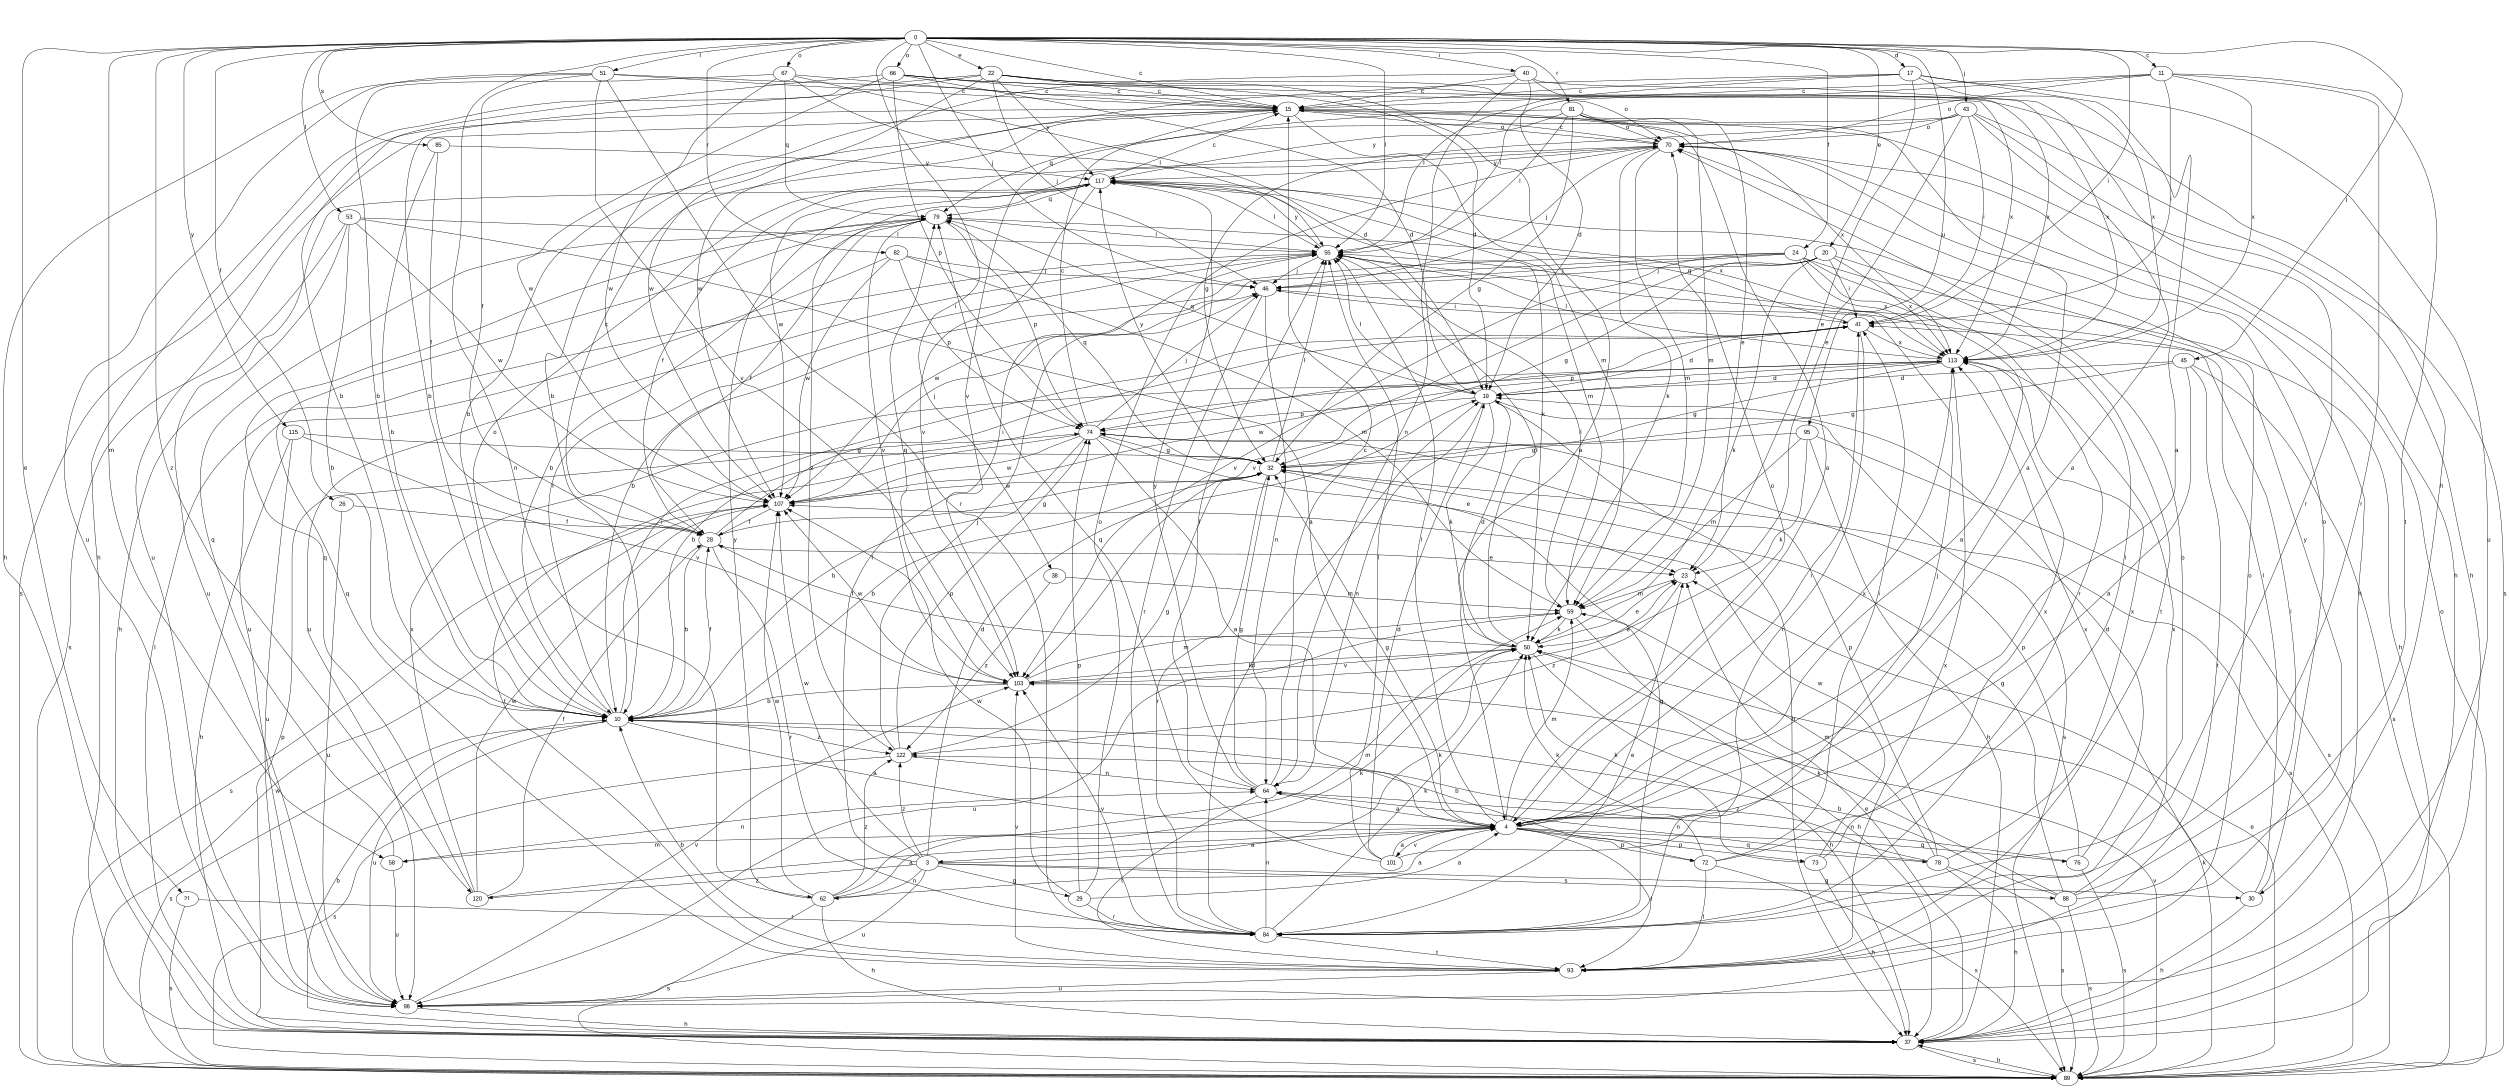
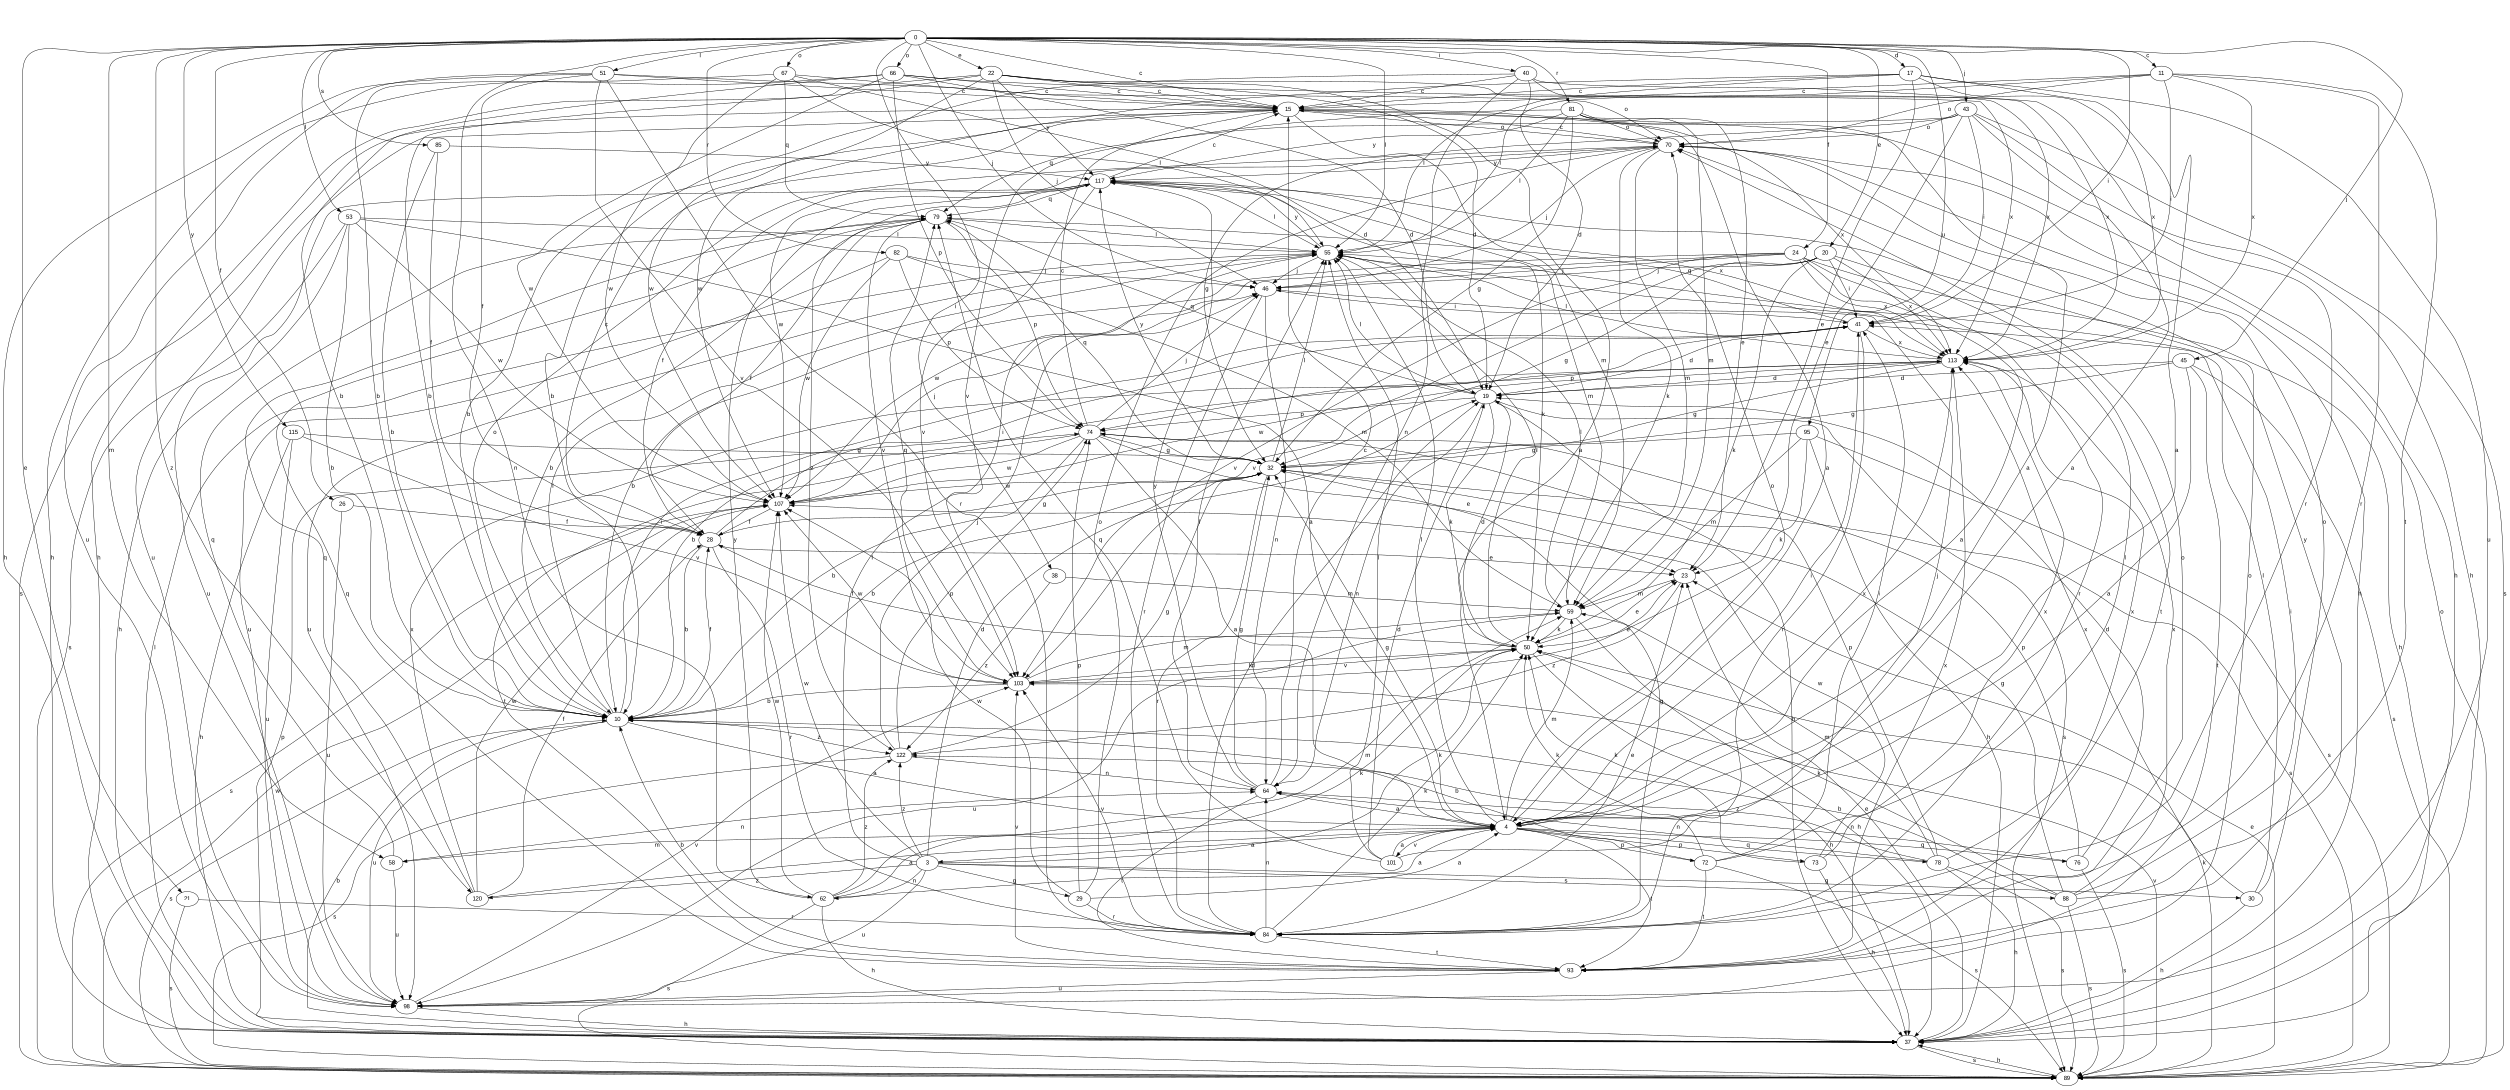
edge "66" -> "30": now "66" -> "37"
